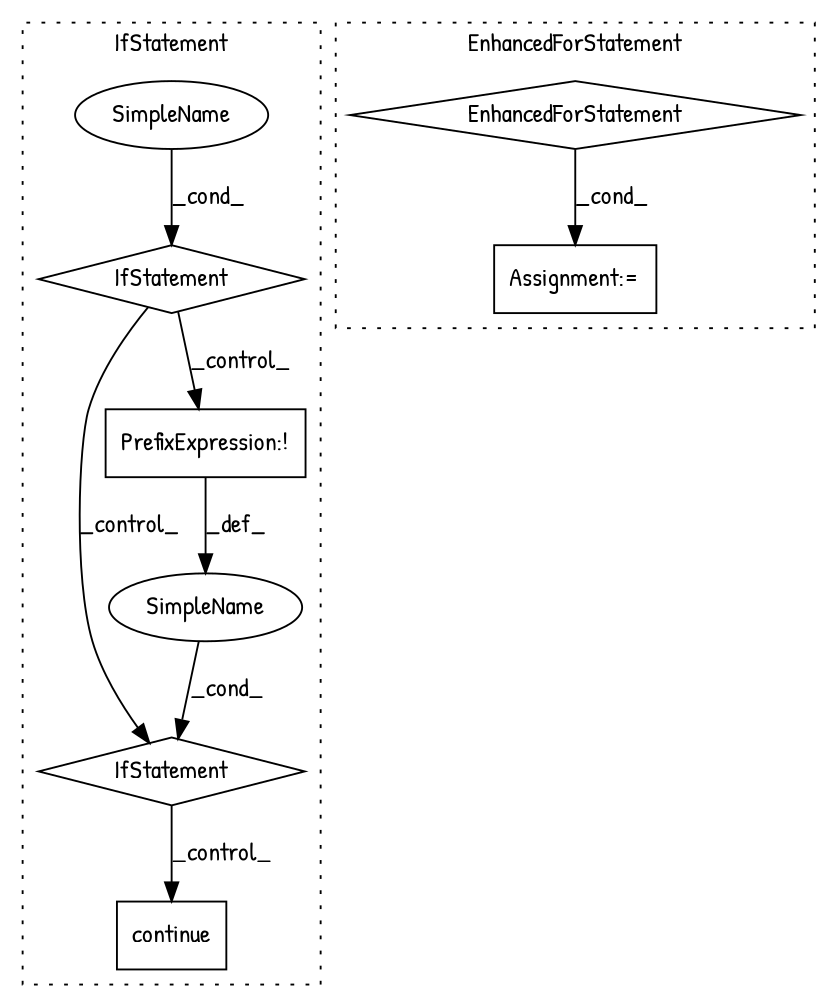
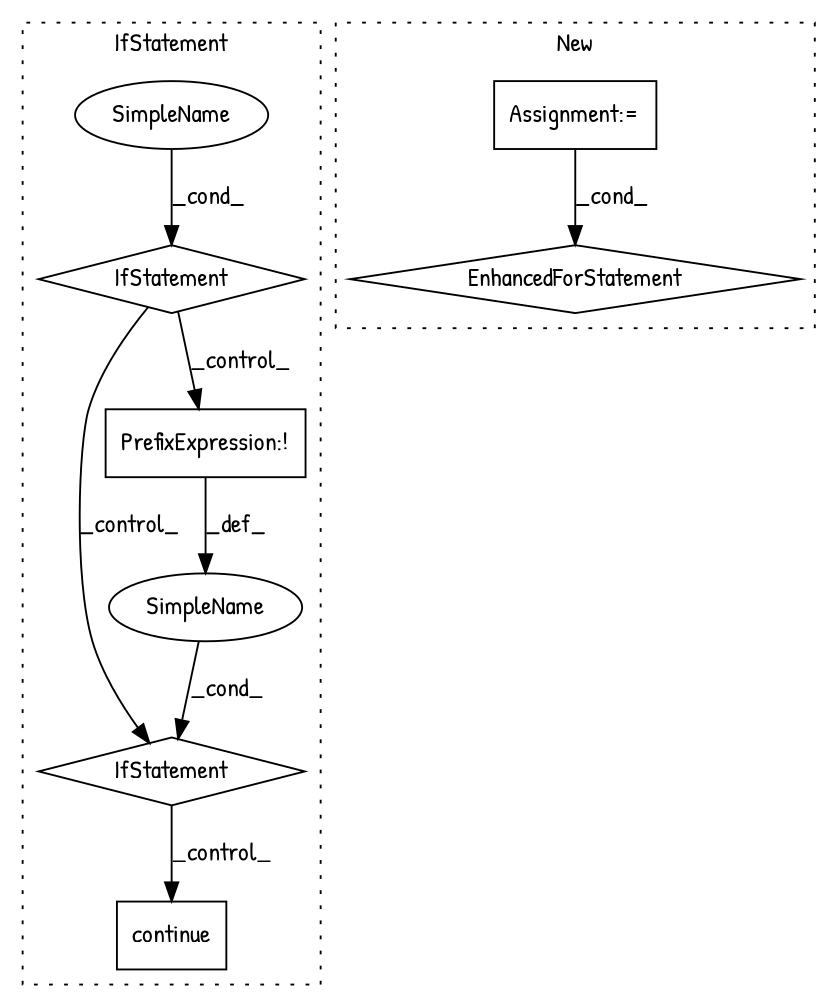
cluster "EnhancedForStatement": label "EnhancedForStatement" -> "New"
edge "EnhancedForStatement" -> "Assignment:=": reversed
